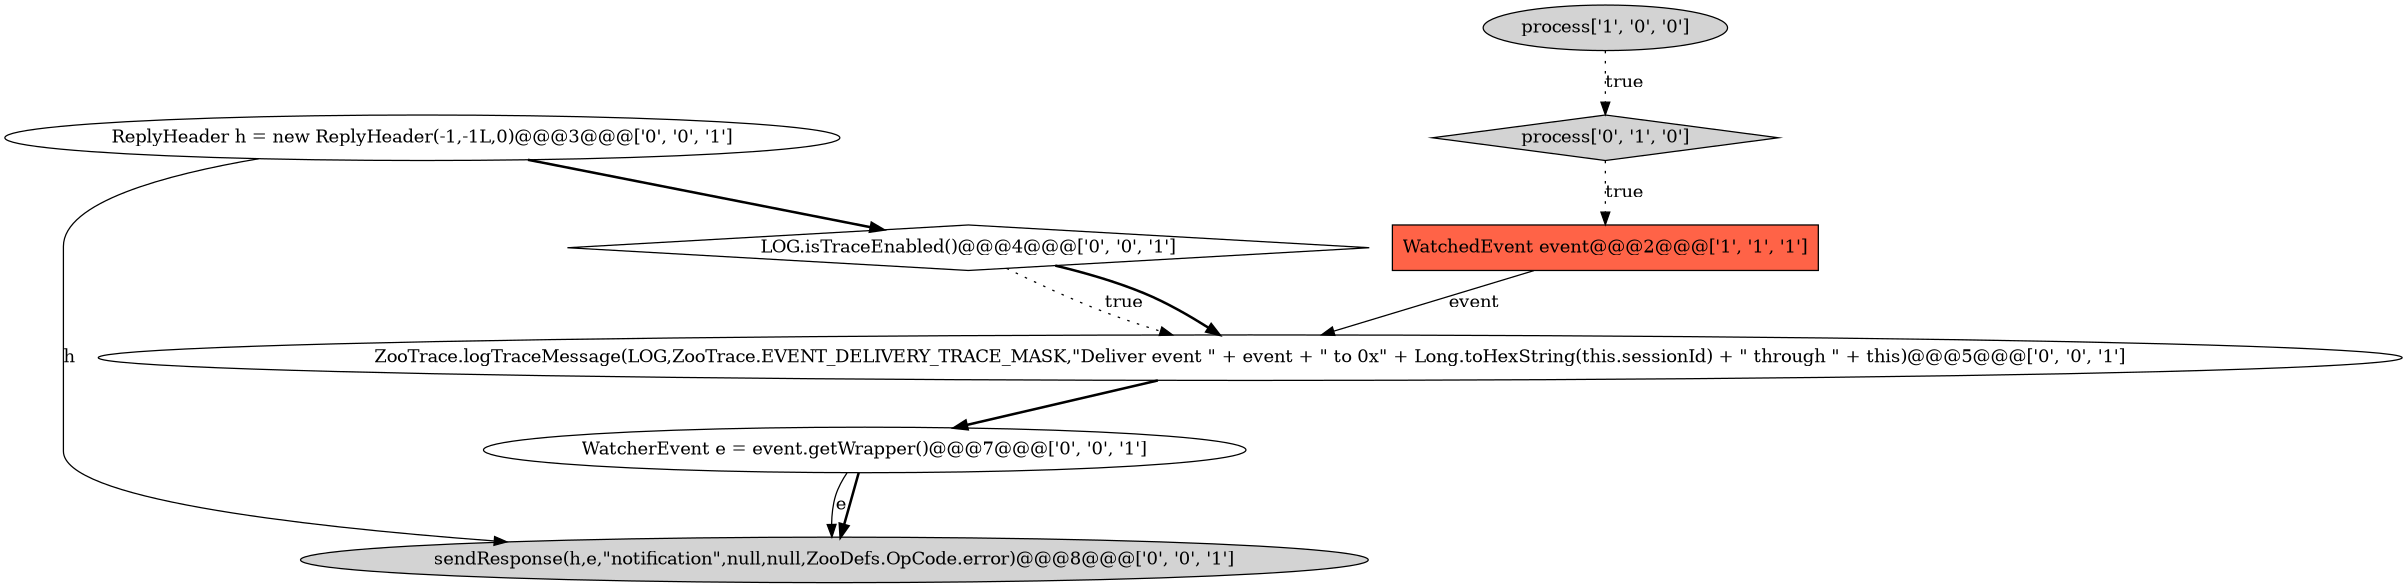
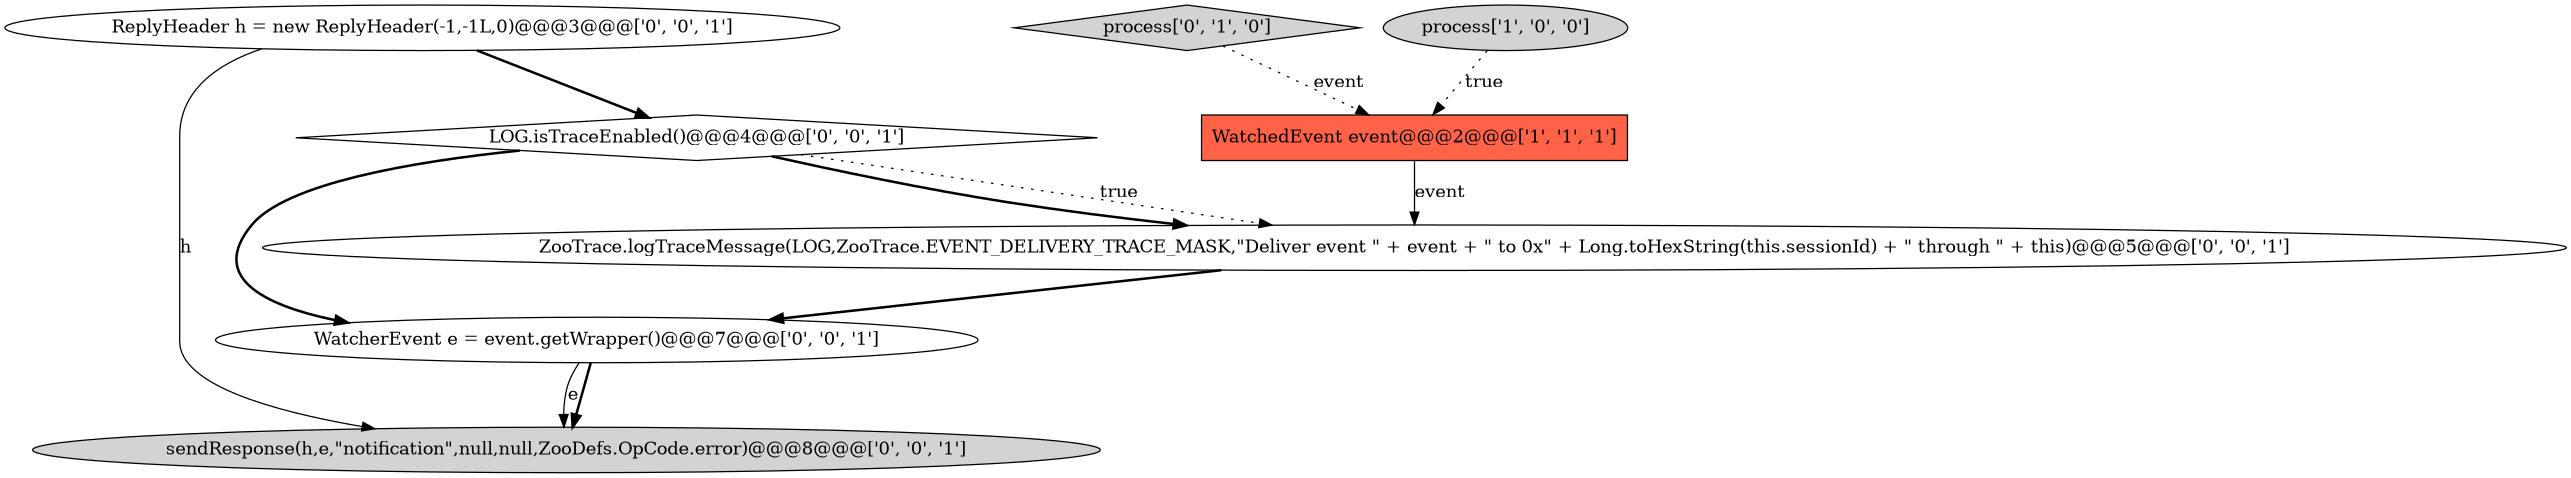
edge "process['1', '0', '0']" -> "process['0', '1', '0']": now "process['1', '0', '0']" -> "WatchedEvent event@@@2@@@['1', '1', '1']"
edge "process['0', '1', '0']" -> "WatchedEvent event@@@2@@@['1', '1', '1']": label "true" -> "event"
edge "LOG.isTraceEnabled()@@@4@@@['0', '0', '1']" -> "WatcherEvent e = event.getWrapper()@@@7@@@['0', '0', '1']": added
